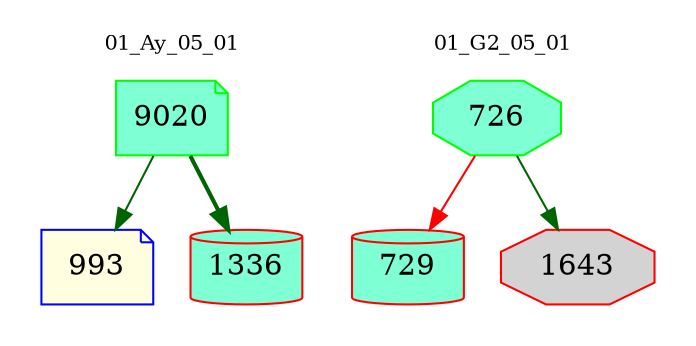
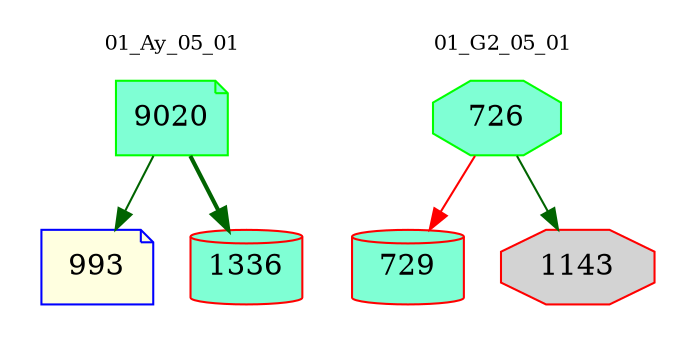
node "1643": label "1643" -> "1143"
